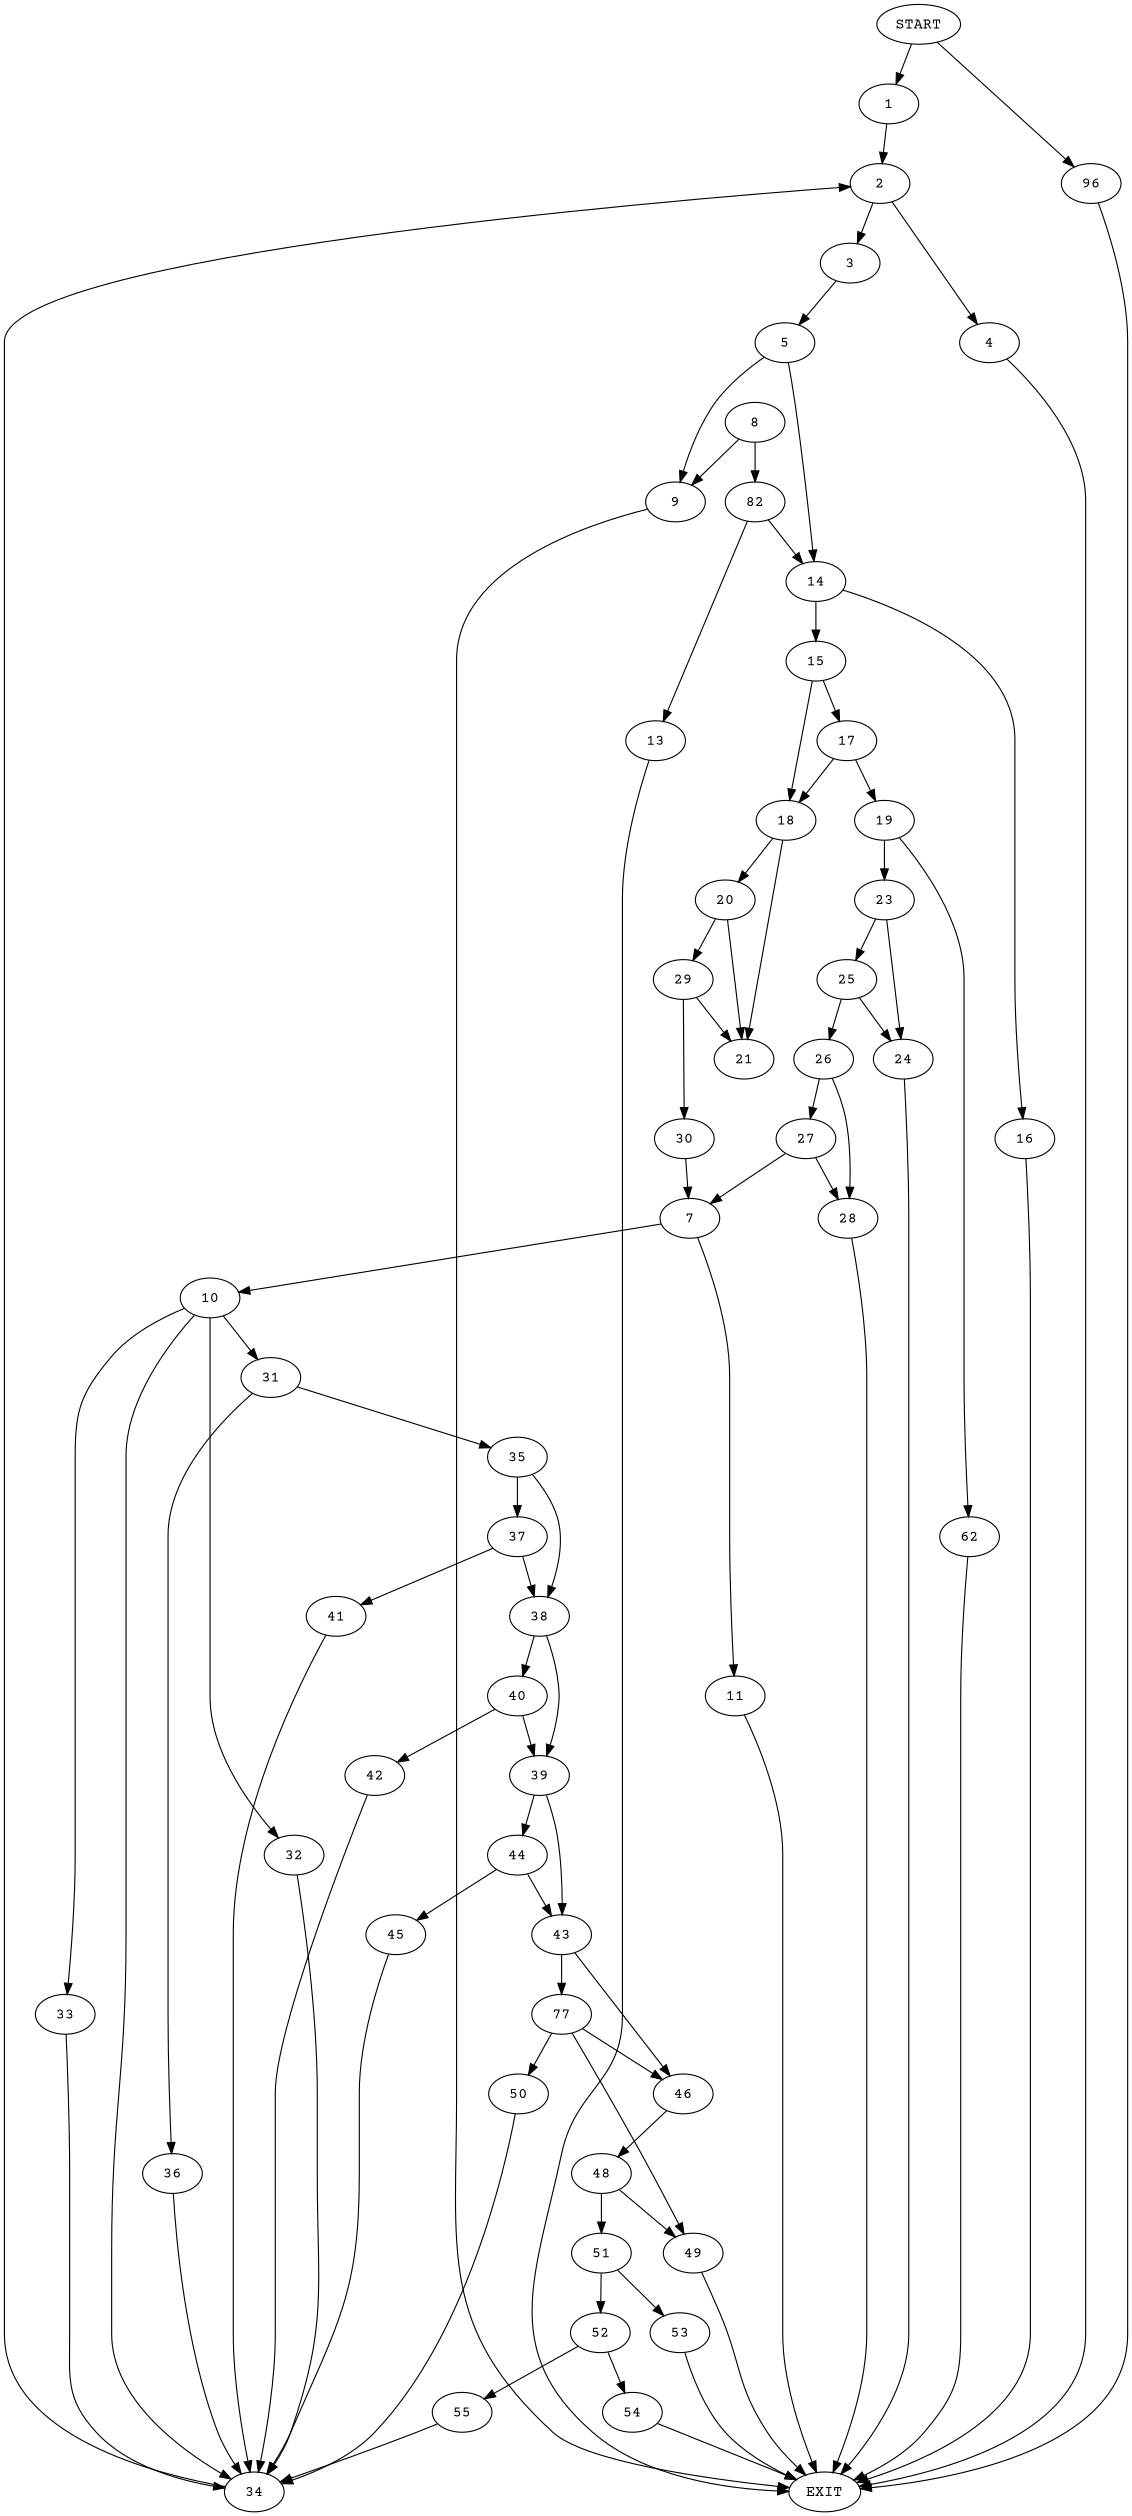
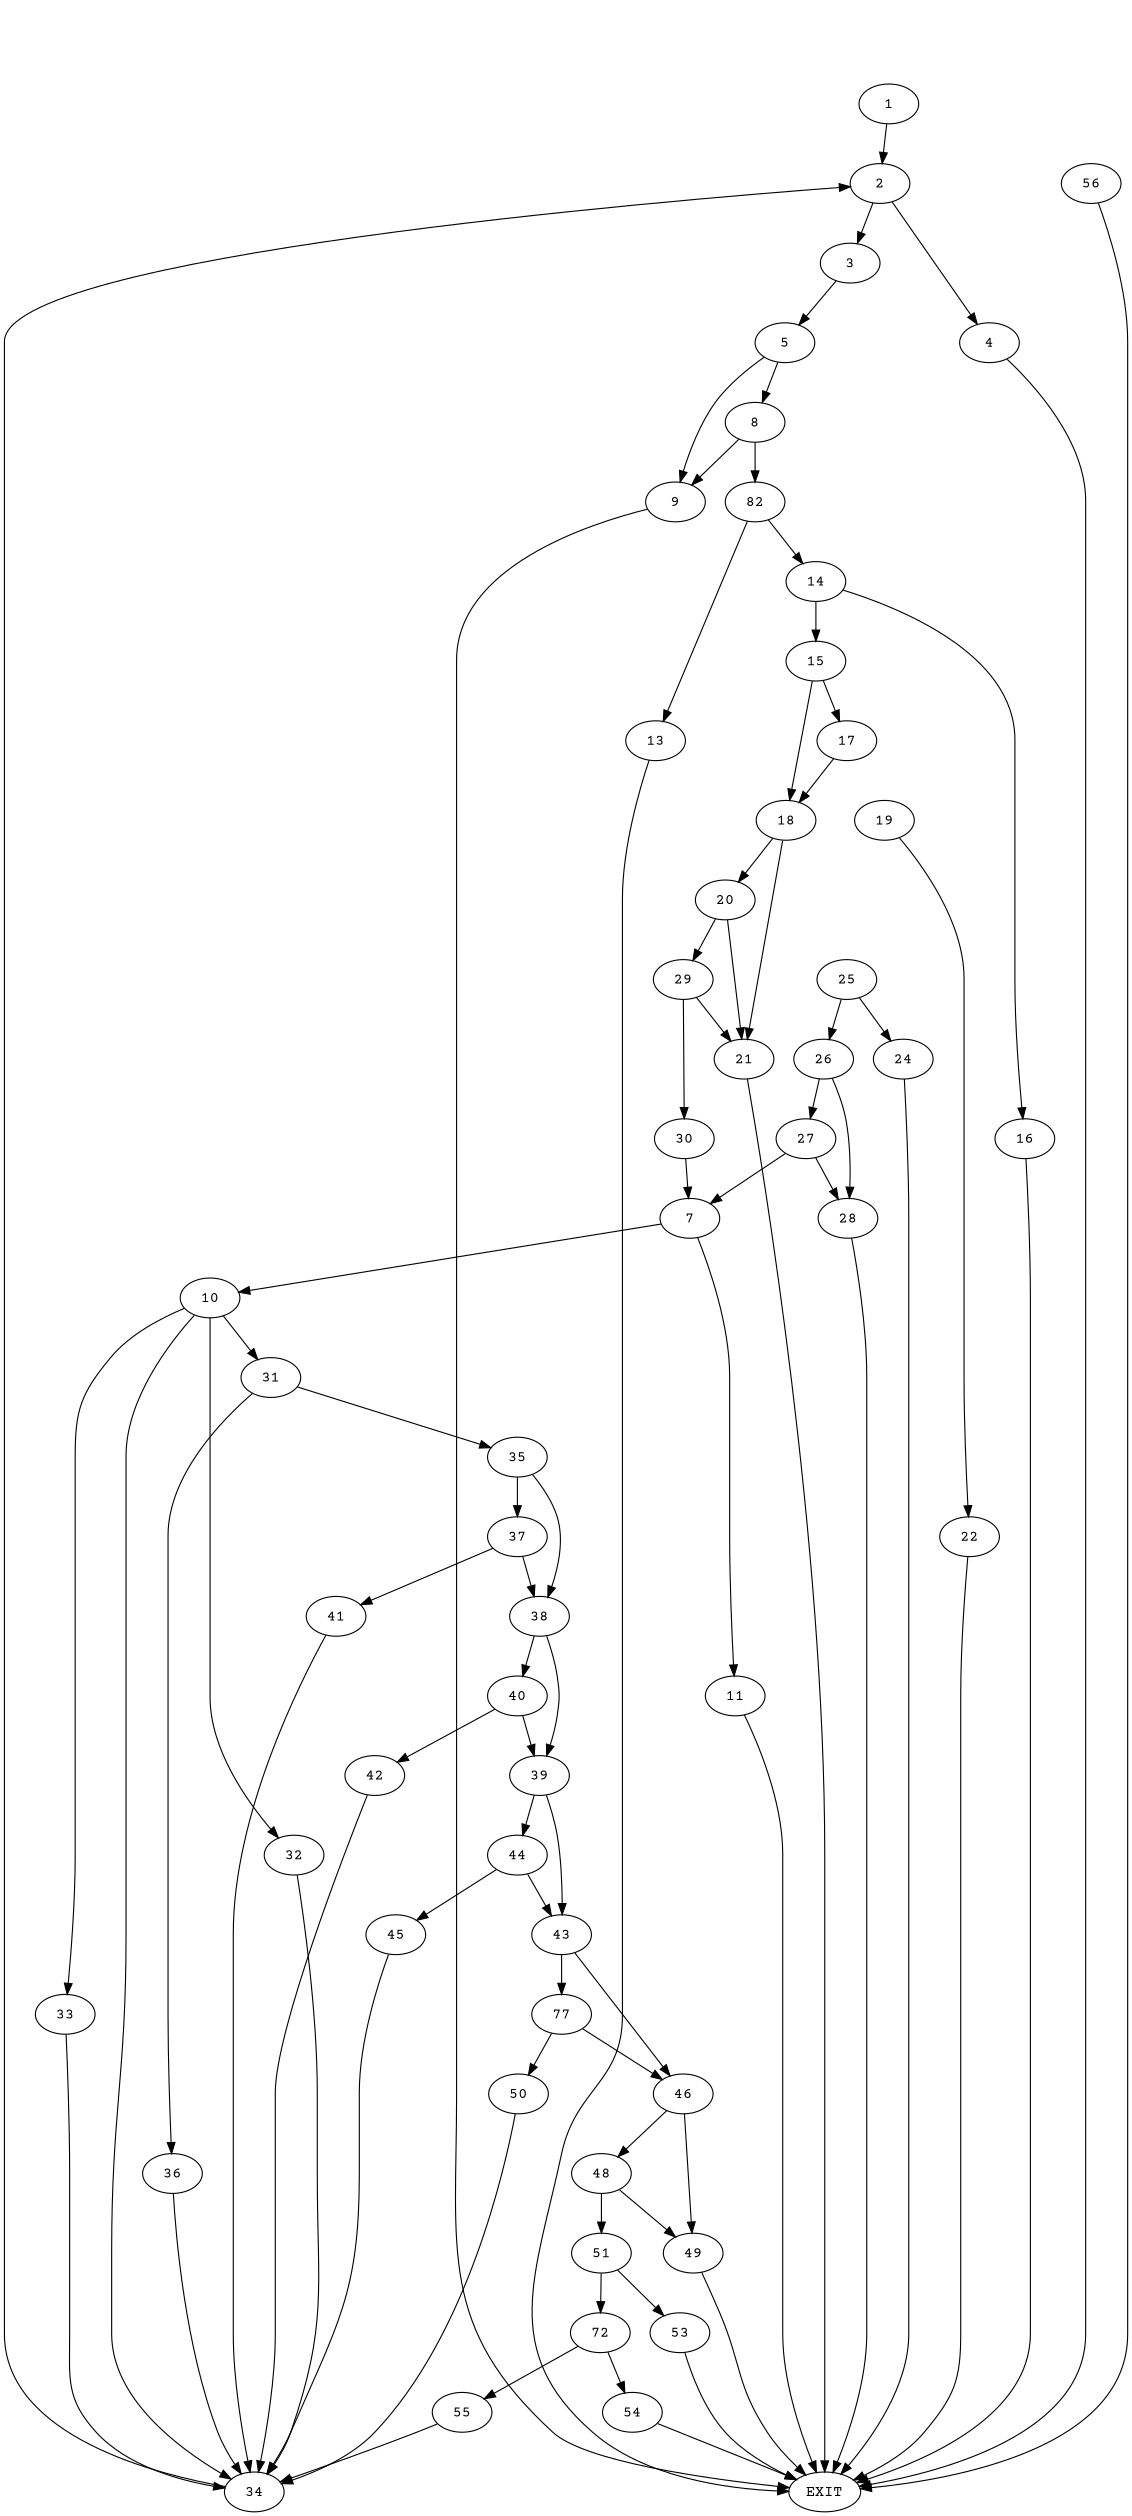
node "START": removed
node "96": label "96" -> "56"
edge "5" -> "14": now "5" -> "8"
edge "17" -> "19": removed
node "23": removed
node "62": label "62" -> "22"
edge "21" -> "EXIT": added
edge "77" -> "49": now "46" -> "49"
node "52": label "52" -> "72"
